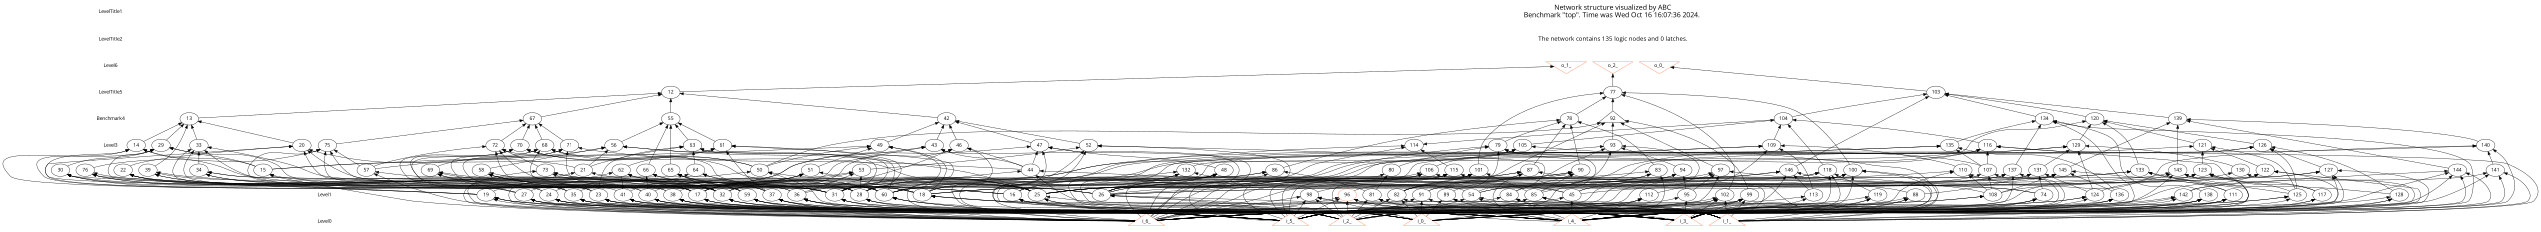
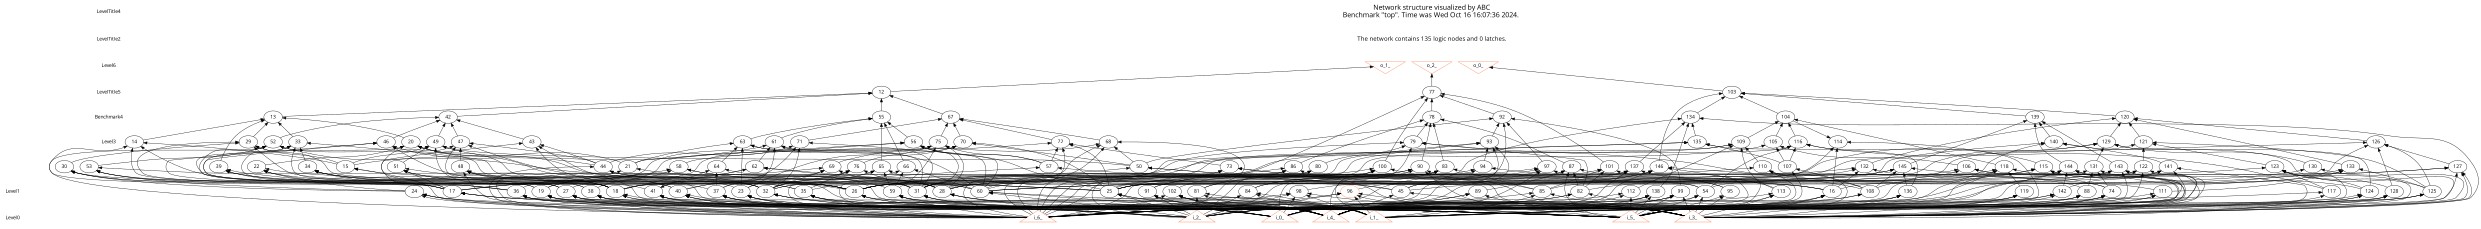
node "LevelTitle1": label "LevelTitle1" -> "LevelTitle4"
node "92": shape triangle -> ellipse
edge "i_6_" -> "107": now "i_6_" -> "113"
